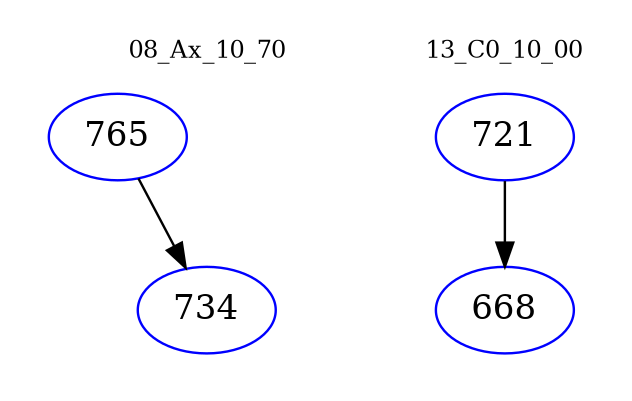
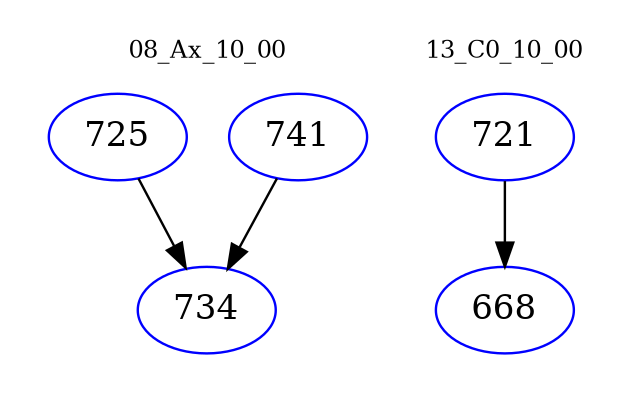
cluster "08_Ax_10_70": label "08_Ax_10_70" -> "08_Ax_10_00"
node "765": label "765" -> "725"
node "741": added
